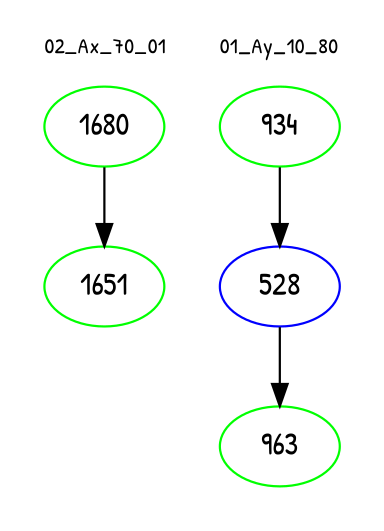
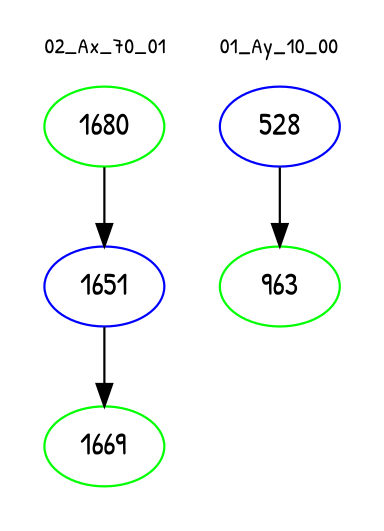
cluster "01_Ay_10_80": label "01_Ay_10_80" -> "01_Ay_10_00"
node "934": removed
node "1651": color green -> blue
node "1669": added
